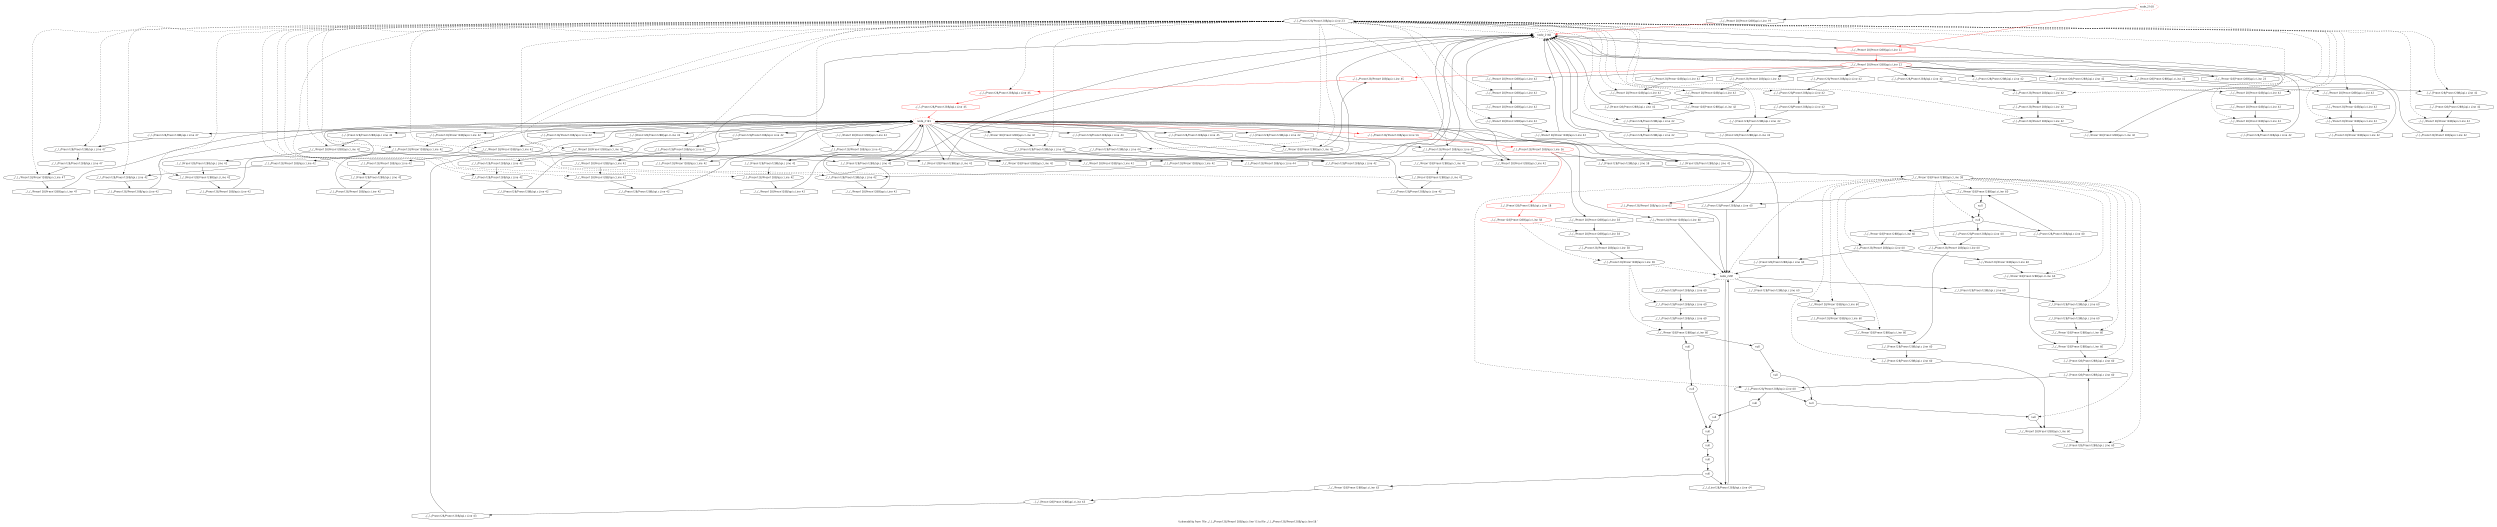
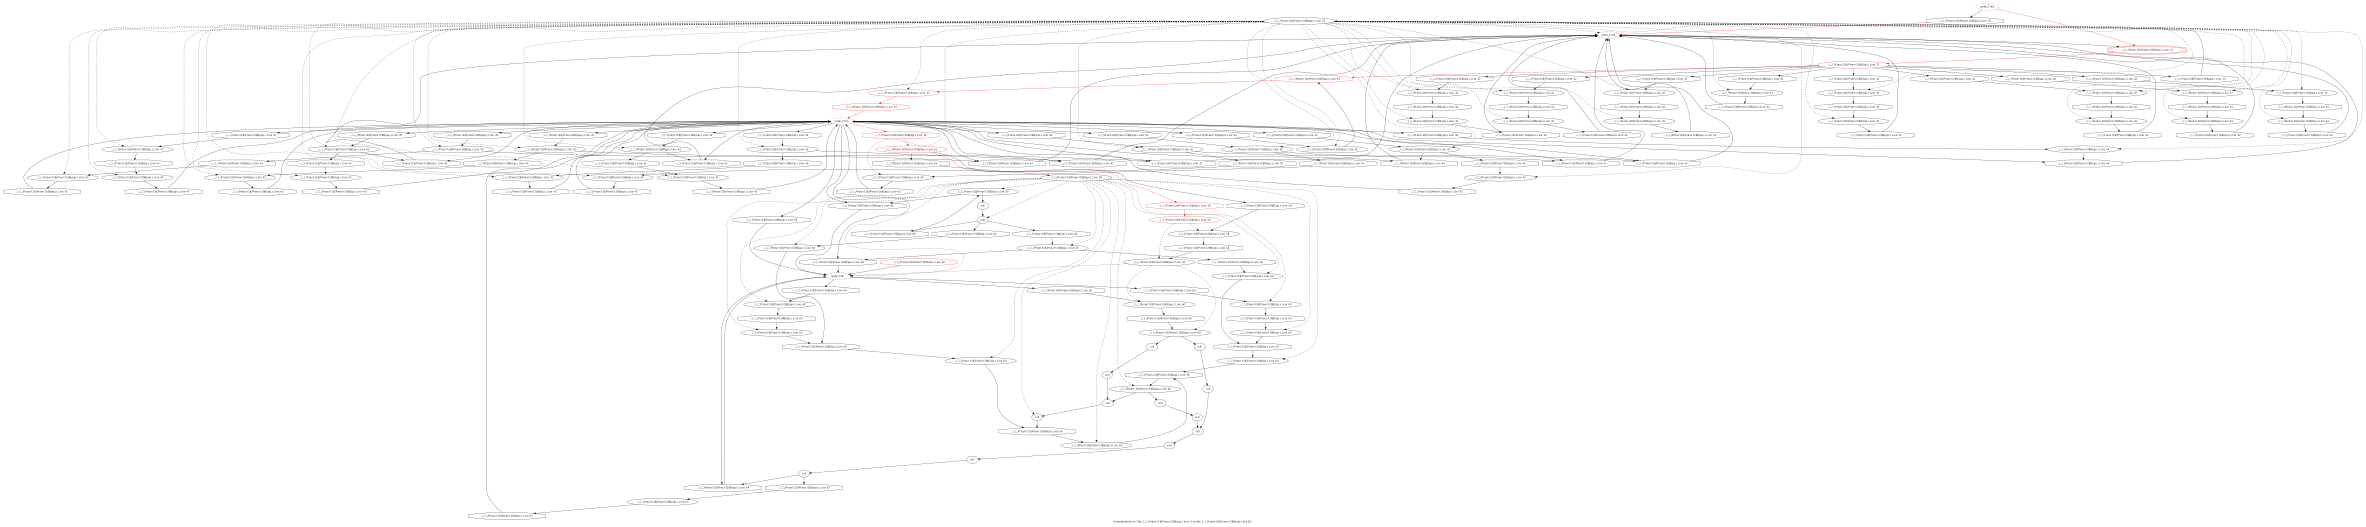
edge "node_2165" -> "../../../Preon128/Preon128B/api.c Line  62": removed
node "../../../Line128/Preon128B/api.c Line  64": label "../../../Line128/Preon128B/api.c Line  64" -> "../../../Preon128/Preon128B/api.c Line  64"
